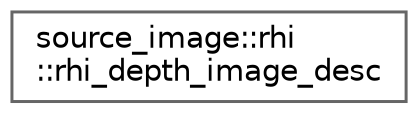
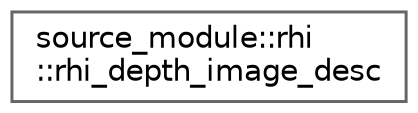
node "source_image::rhi ::rhi_depth_image_desc": label "source_image::rhi ::rhi_depth_image_desc" -> "source_module::rhi ::rhi_depth_image_desc"
